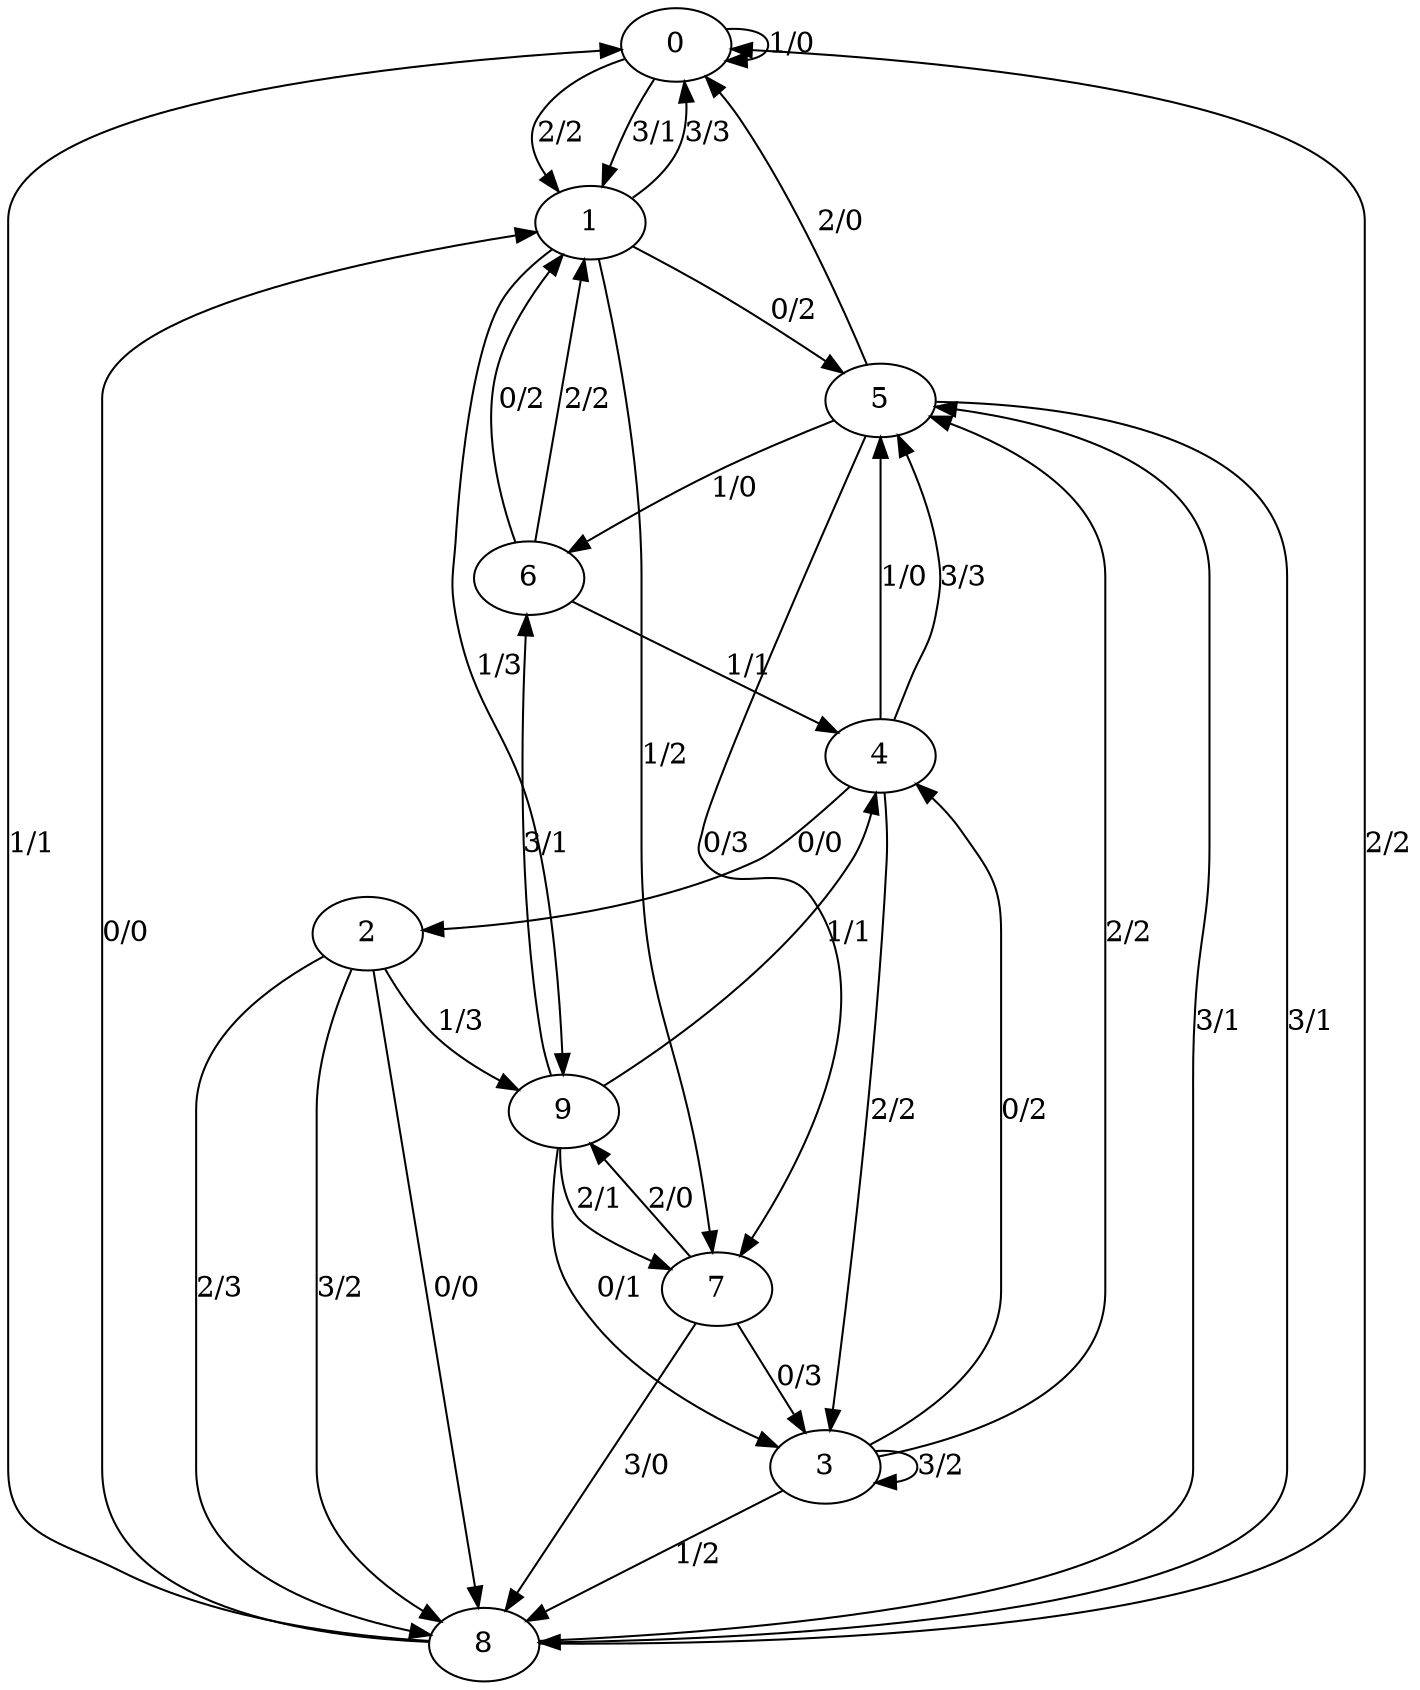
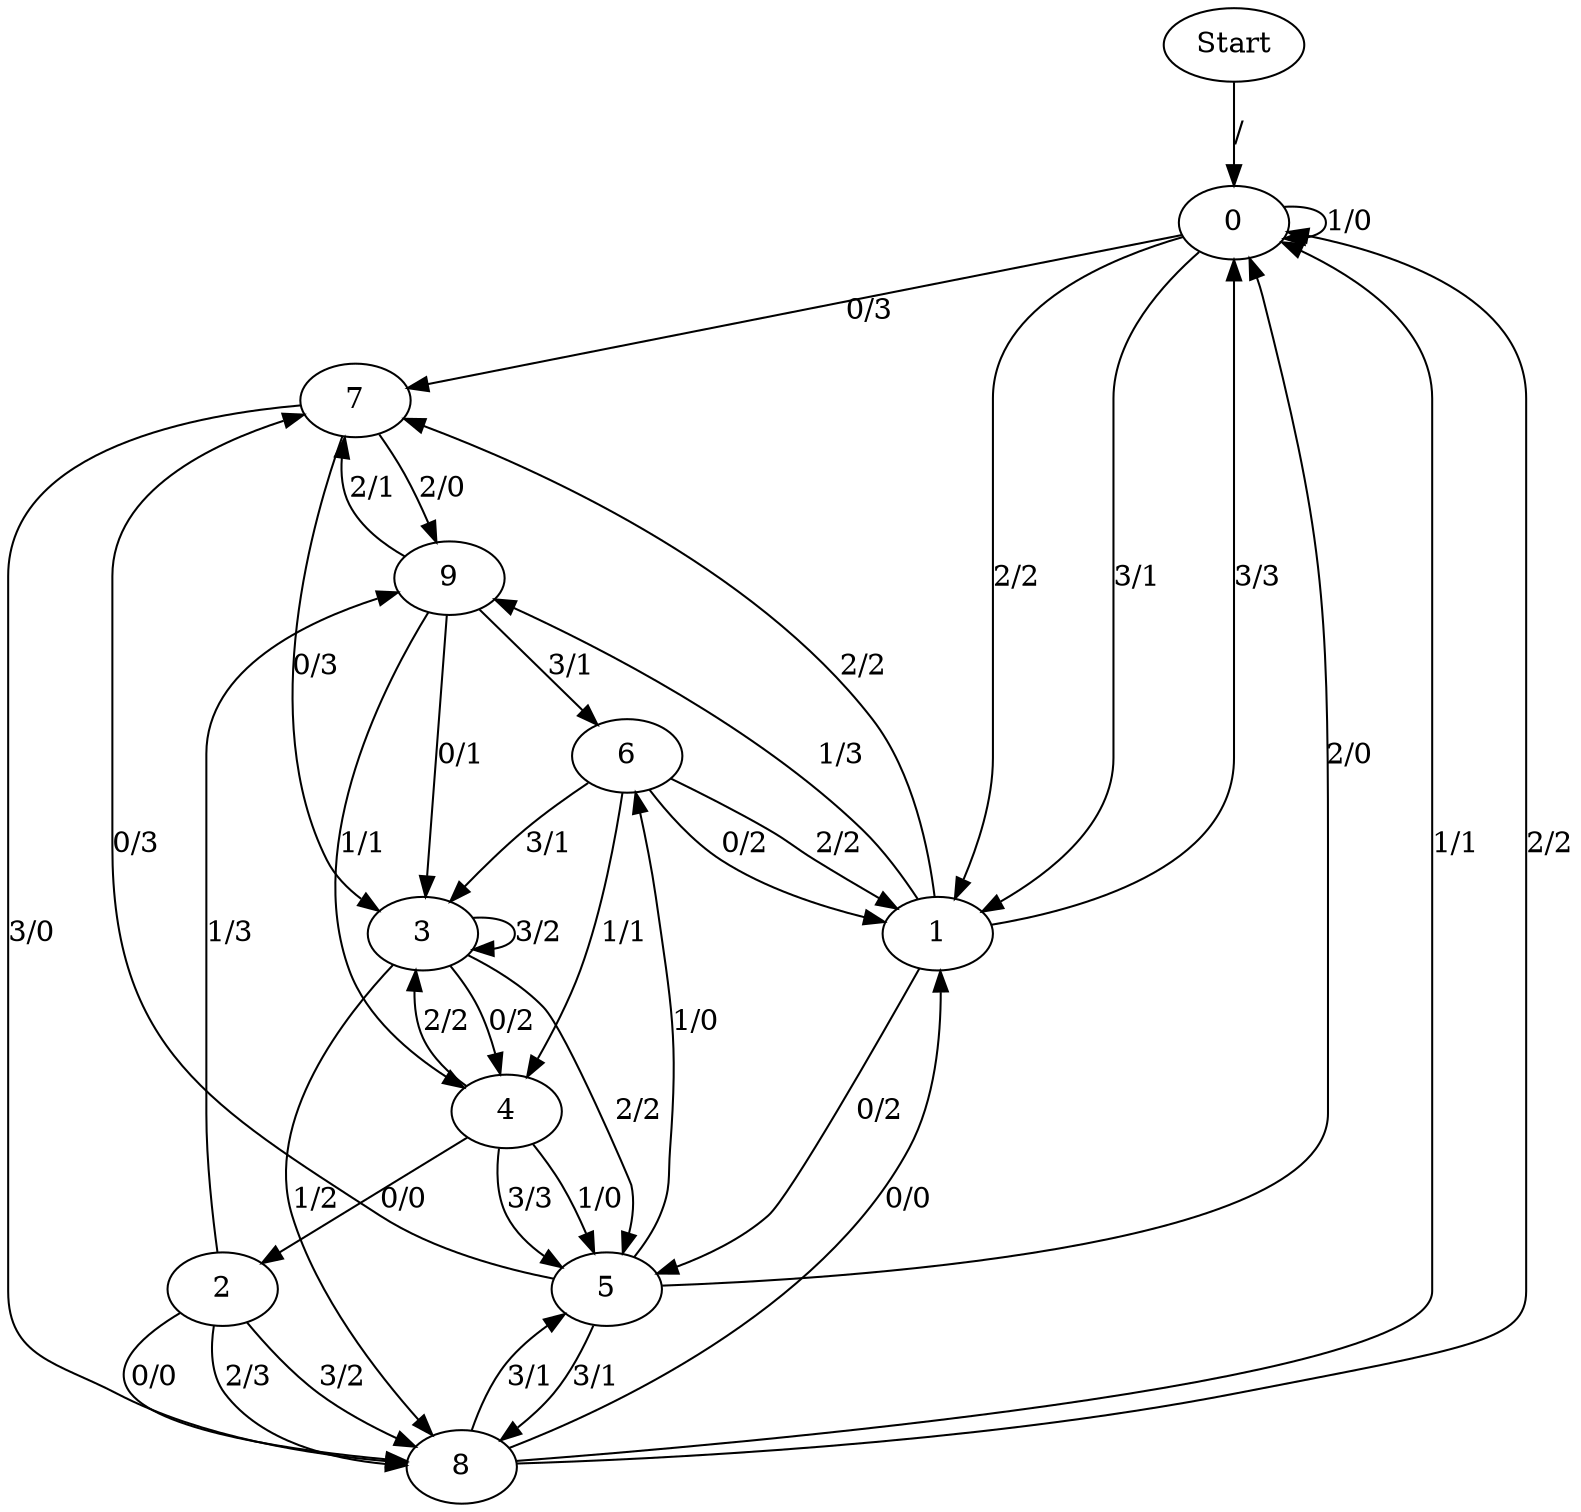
node "Start": added
edge "0" -> "7": added, label "0/3"
edge "1" -> "7": label "1/2" -> "2/2"
edge "6" -> "3": added, label "3/1"
